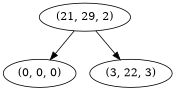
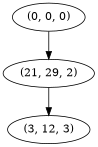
edge "(21, 29, 2)" -> "(0, 0, 0)": reversed
node "(3, 22, 3)": label "(3, 22, 3)" -> "(3, 12, 3)"
